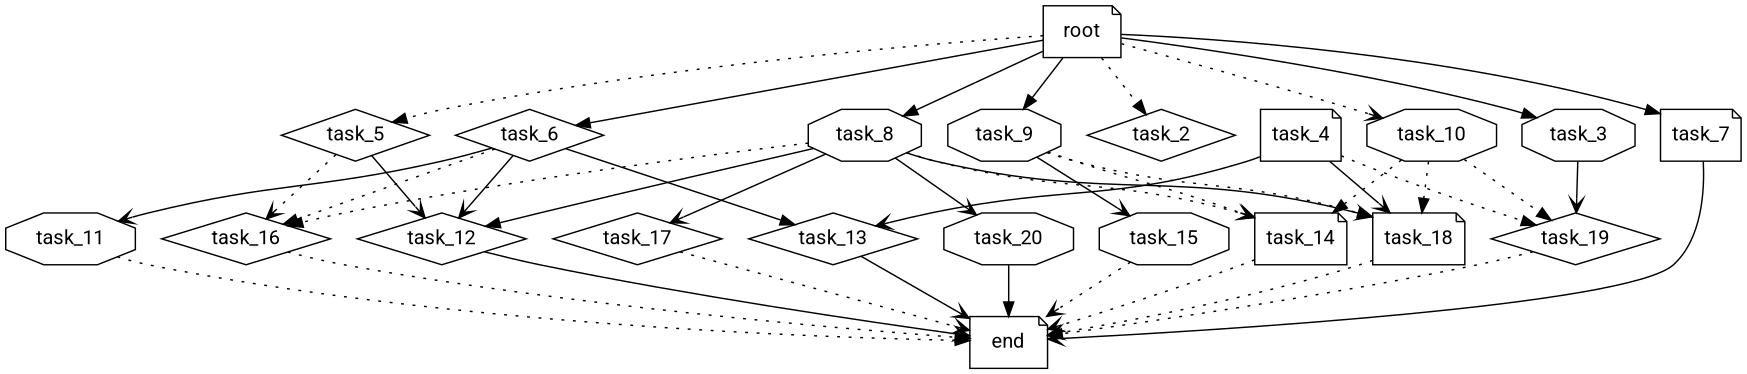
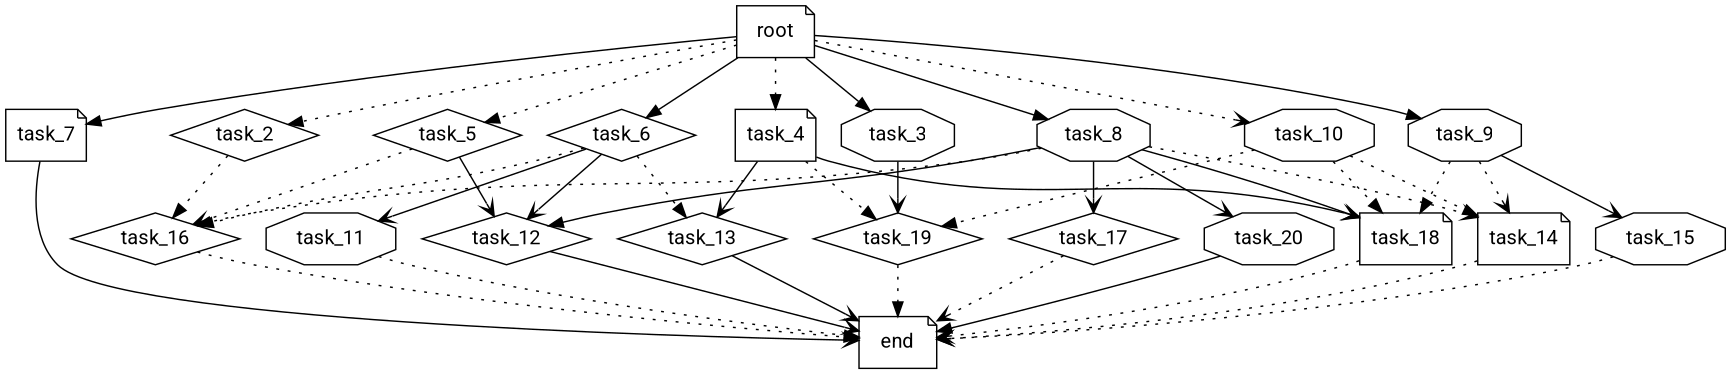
edge "root" -> "task_4": added
edge "task_2" -> "task_16": added
edge "task_6" -> "task_13": style solid -> dotted
